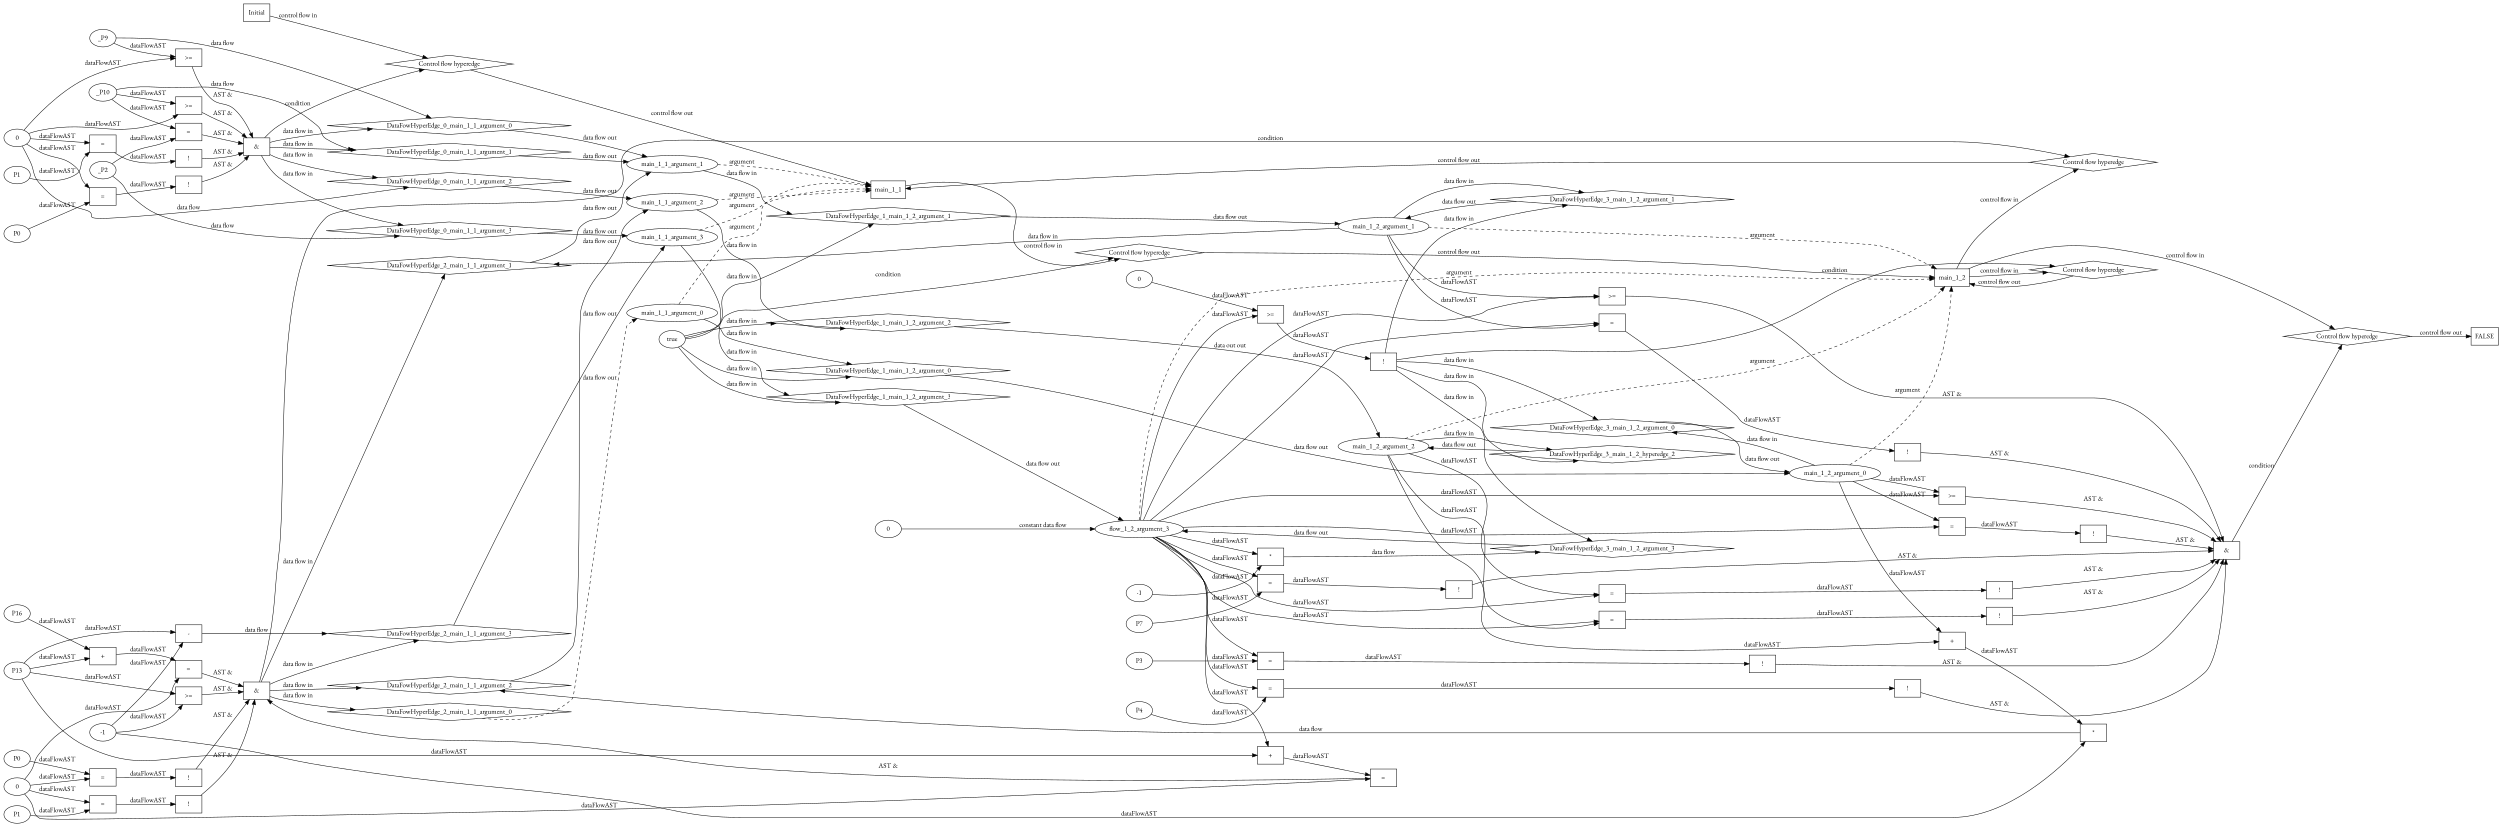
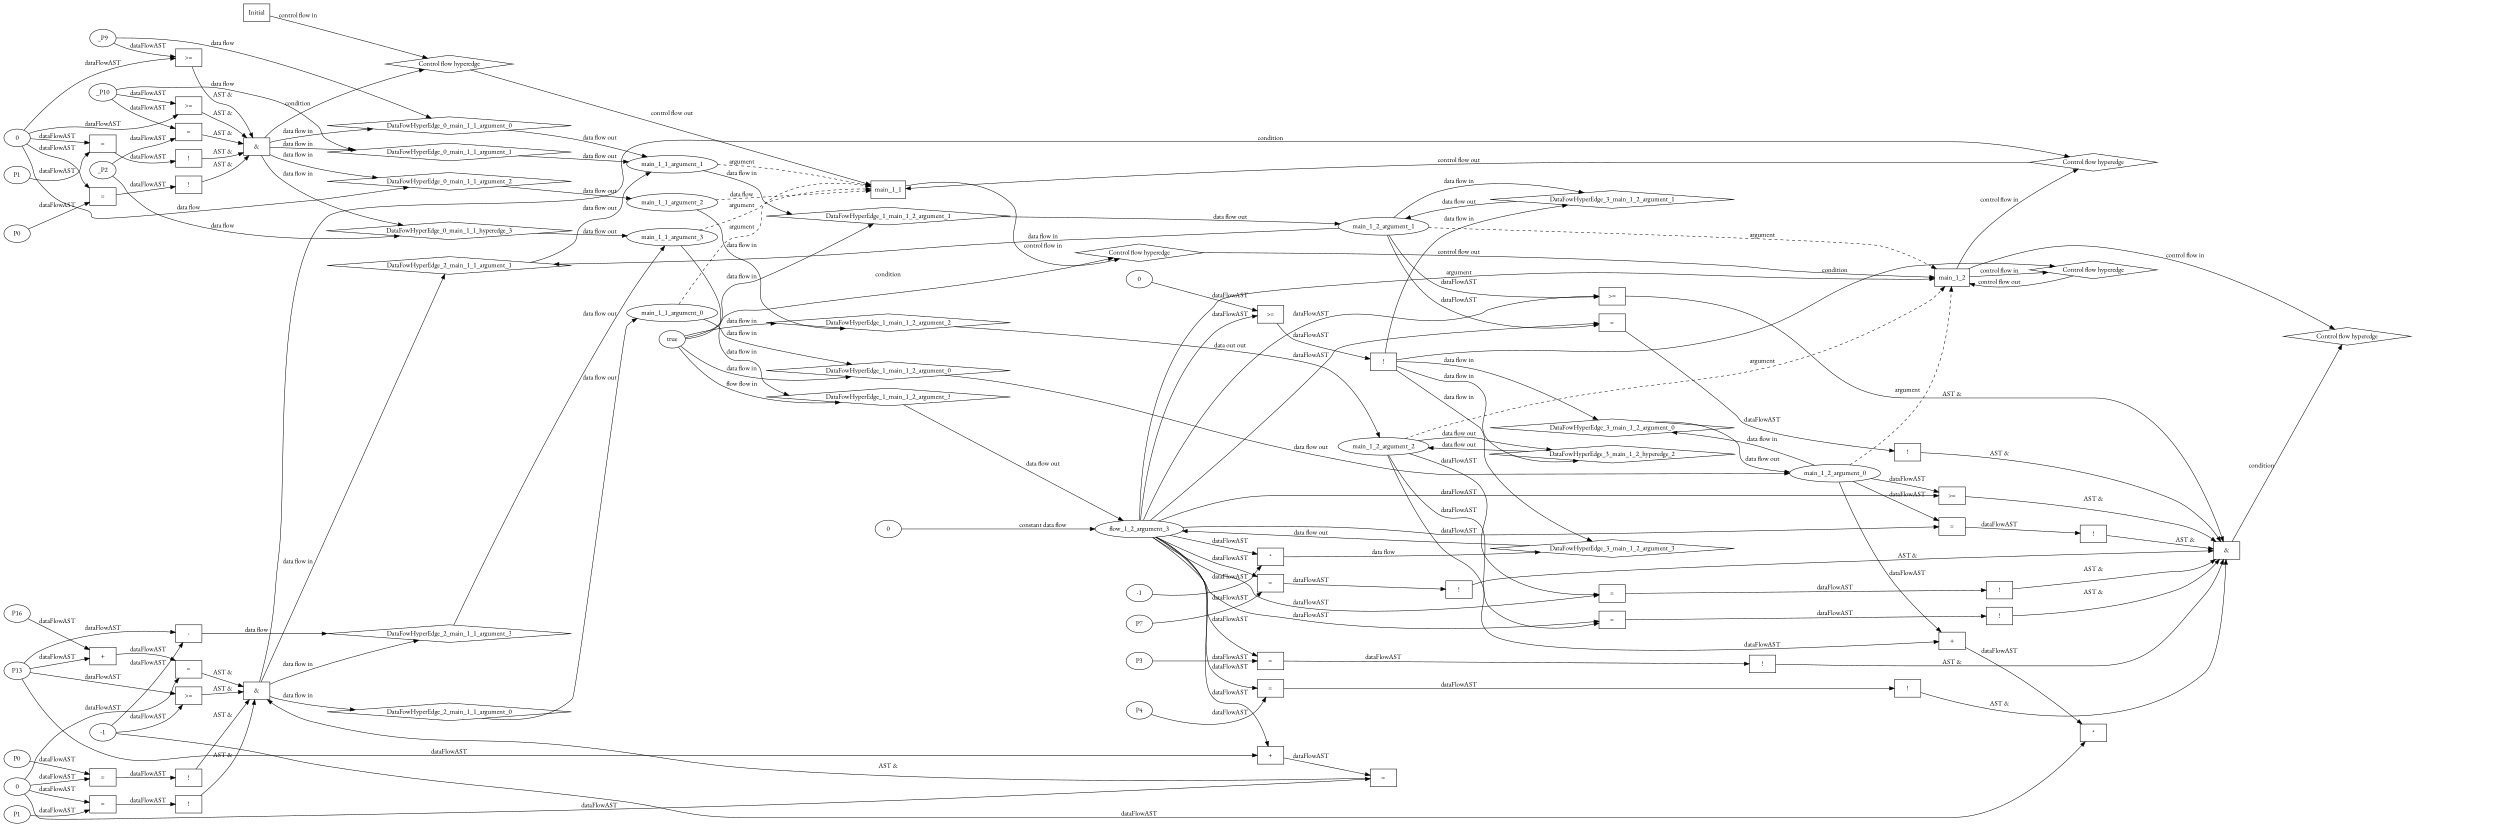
edge "main_1_1_argument_2" -> "main_1_1": label "argument" -> "data flow"
node "DataFowHyperEdge_0_main_1_1_argument_3": label "DataFowHyperEdge_0_main_1_1_argument_3" -> "DataFowHyperEdge_0_main_1_1_hyperedge_3"
edge "flow_1_2_argument_3" -> "main_1_2": style dashed -> solid
node "FALSE": removed
edge "true" -> "DataFowHyperEdge_1_main_1_2_argument_3": label "data flow in" -> "flow flow in"
edge "main_1_2_argument_2" -> "DataFowHyperEdge_3_main_1_2_hyperedge_2": label "data flow in" -> "data flow out"
edge "DataFowHyperEdge_2_main_1_1_argument_0" -> "main_1_1_argument_0": style dashed -> solid
node "DataFowHyperEdge_2_main_1_1_argument_2": removed
